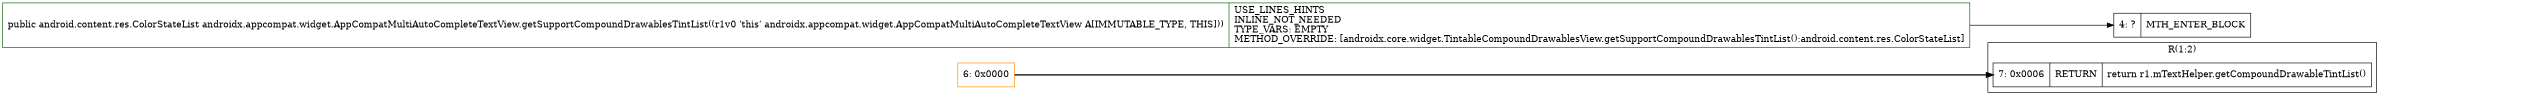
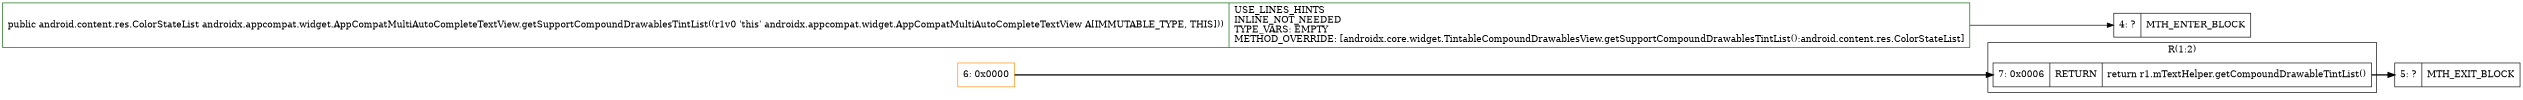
node "5: ?": added
